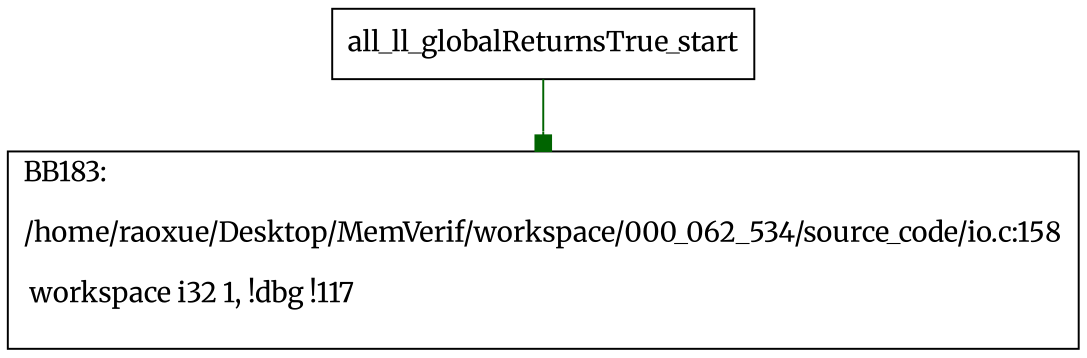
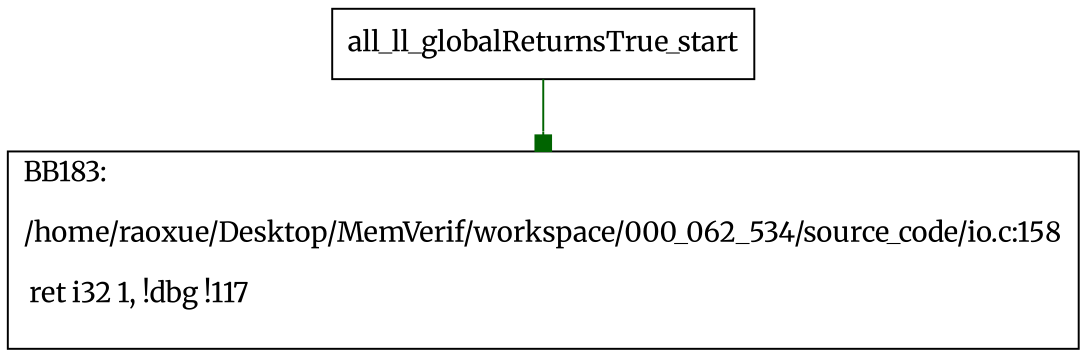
node "BB183:": text "workspace i32 1, !dbg !117" -> "ret i32 1, !dbg !117"
